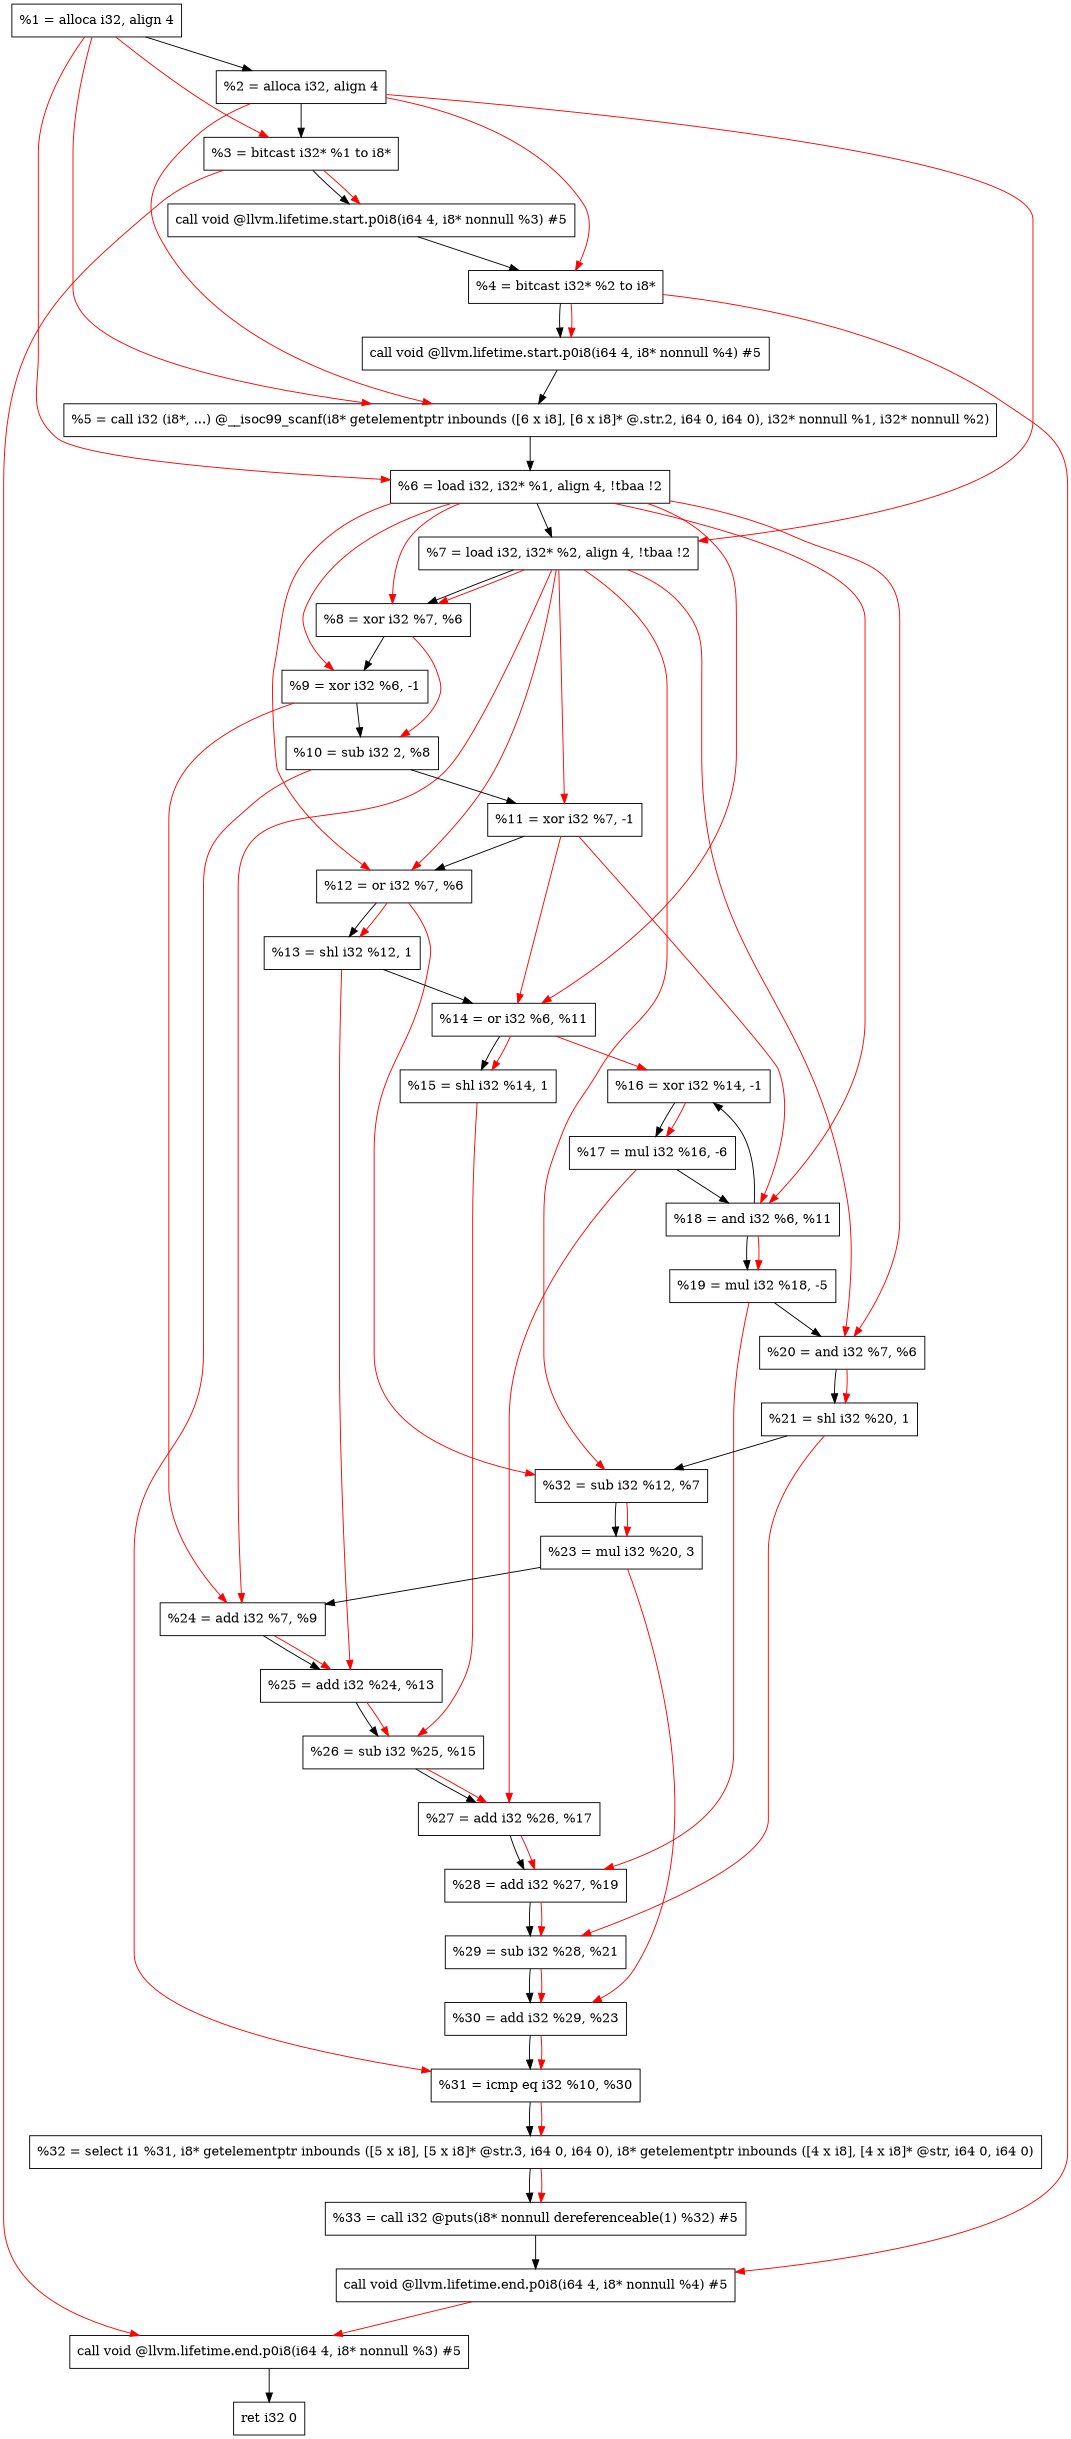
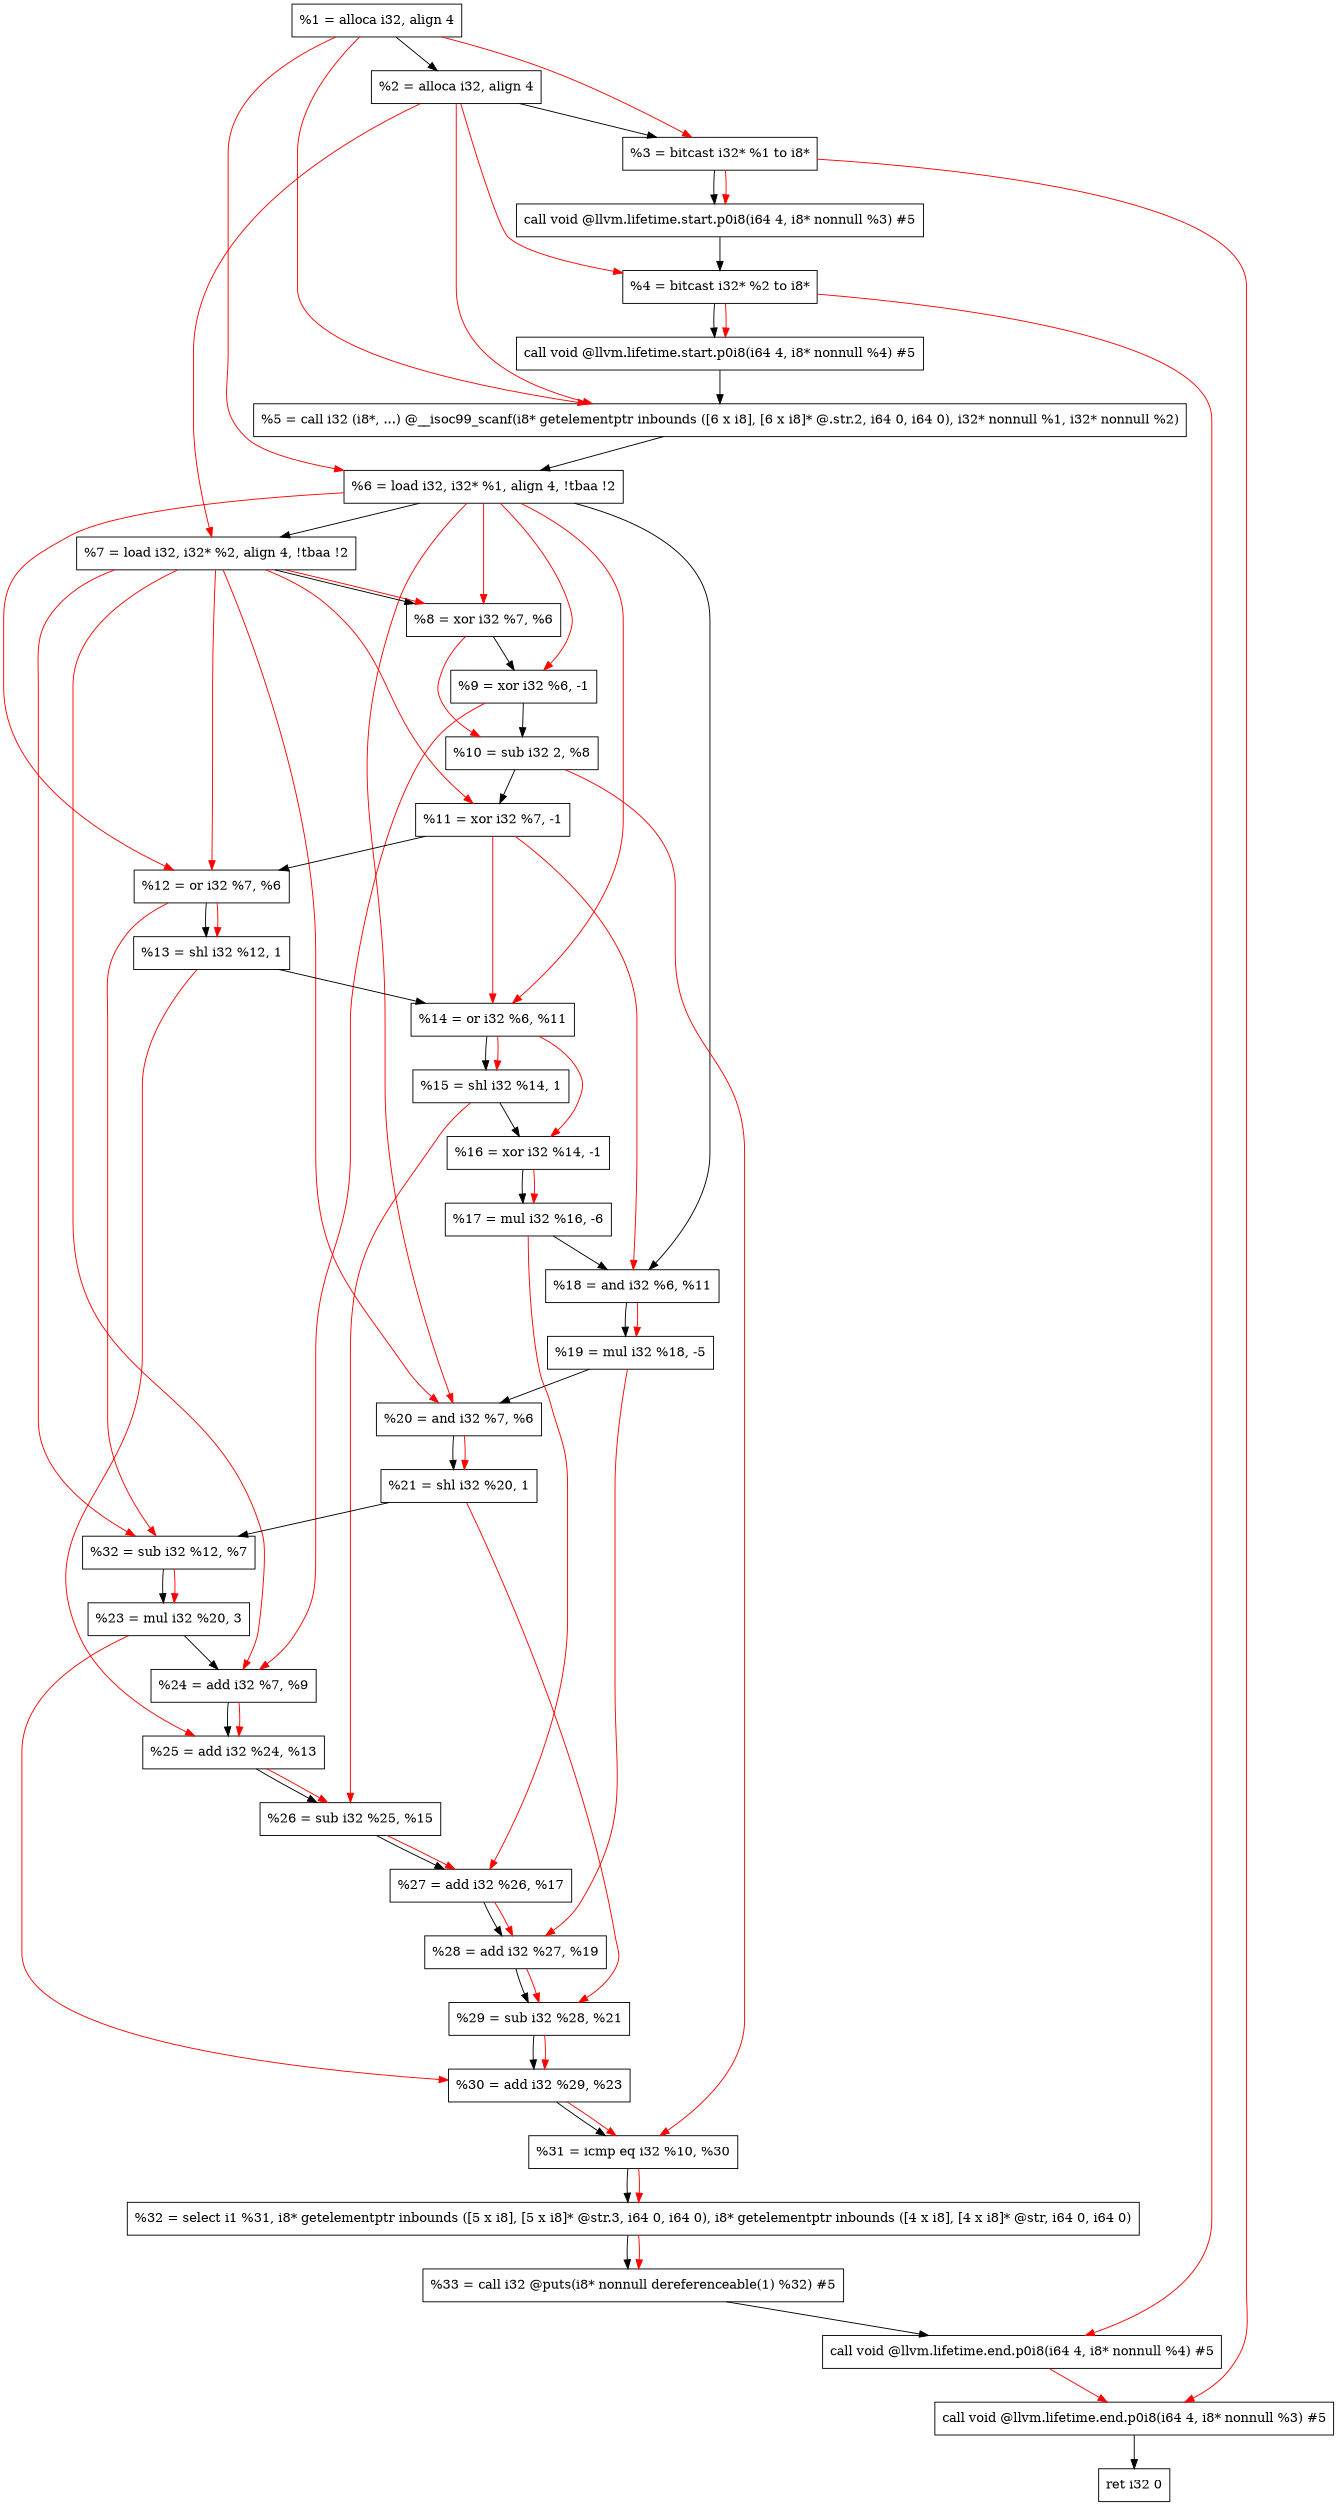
edge "%6 = load i32, i32* %1, align 4, !tbaa !2" -> "%18 = and i32 %6, %11": color red -> black
edge "%18 = and i32 %6, %11" -> "%16 = xor i32 %14, -1": now "%15 = shl i32 %14, 1" -> "%16 = xor i32 %14, -1"
